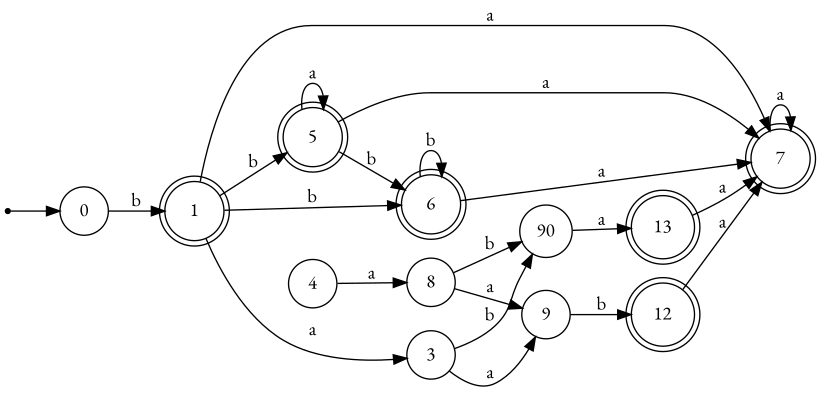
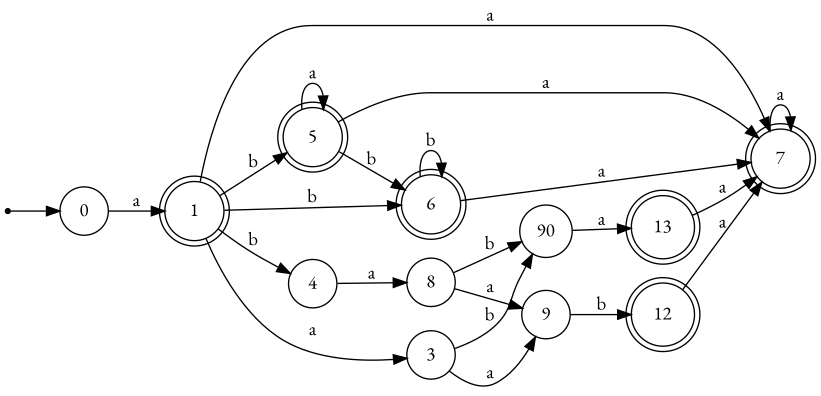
edge "0" -> "1": label "b" -> "a"
edge "1" -> "4": added, label "b"
